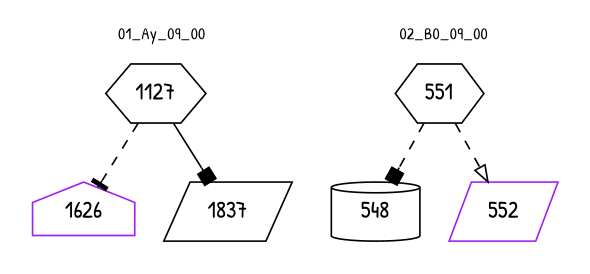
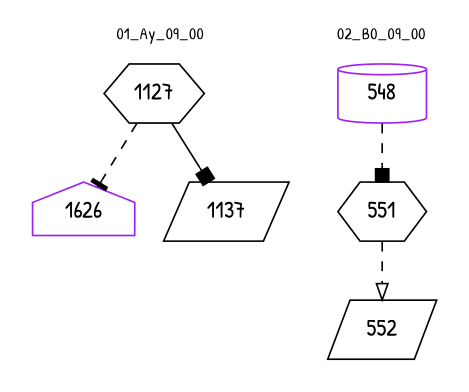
edge "551" -> "548": reversed
node "1837": label "1837" -> "1137"
node "548": color black -> purple
node "552": color purple -> black
